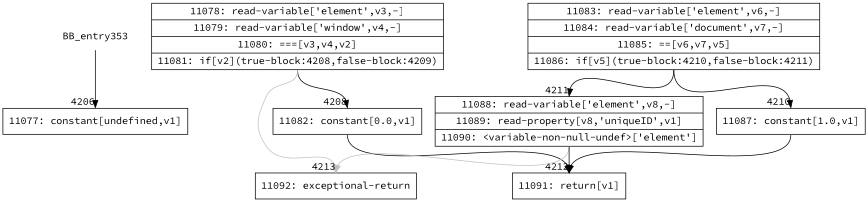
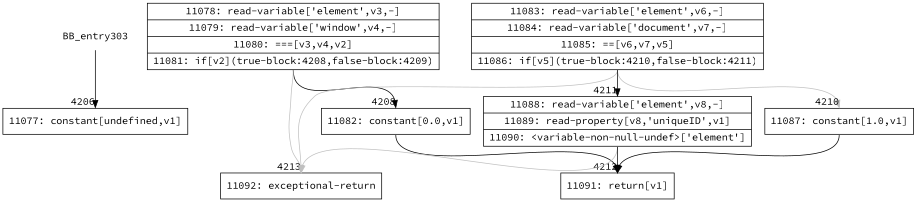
node "BB_entry353": label "BB_entry353" -> "BB_entry303"
edge "11083: read-variable['element',v6,-]" -> "11092: exceptional-return": added
edge "11083: read-variable['element',v6,-]" -> "11087: constant[1.0,v1]": color black -> gray
